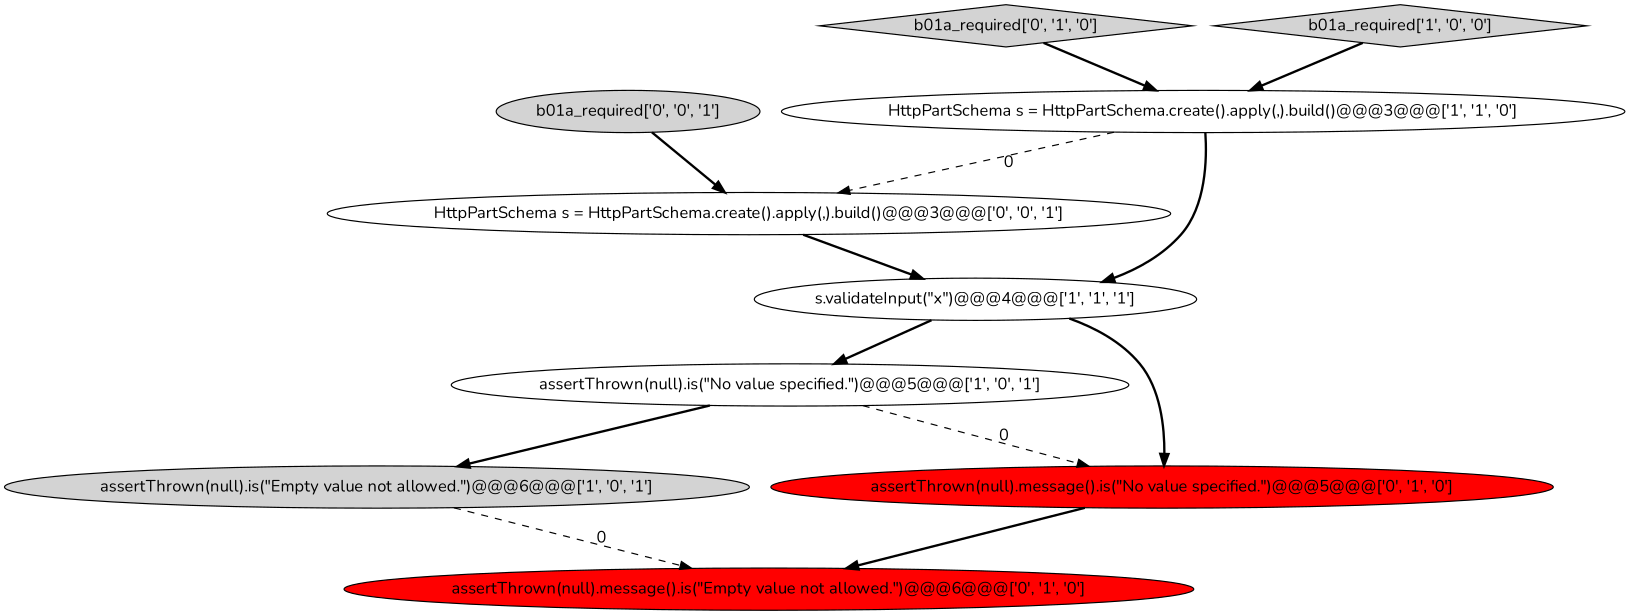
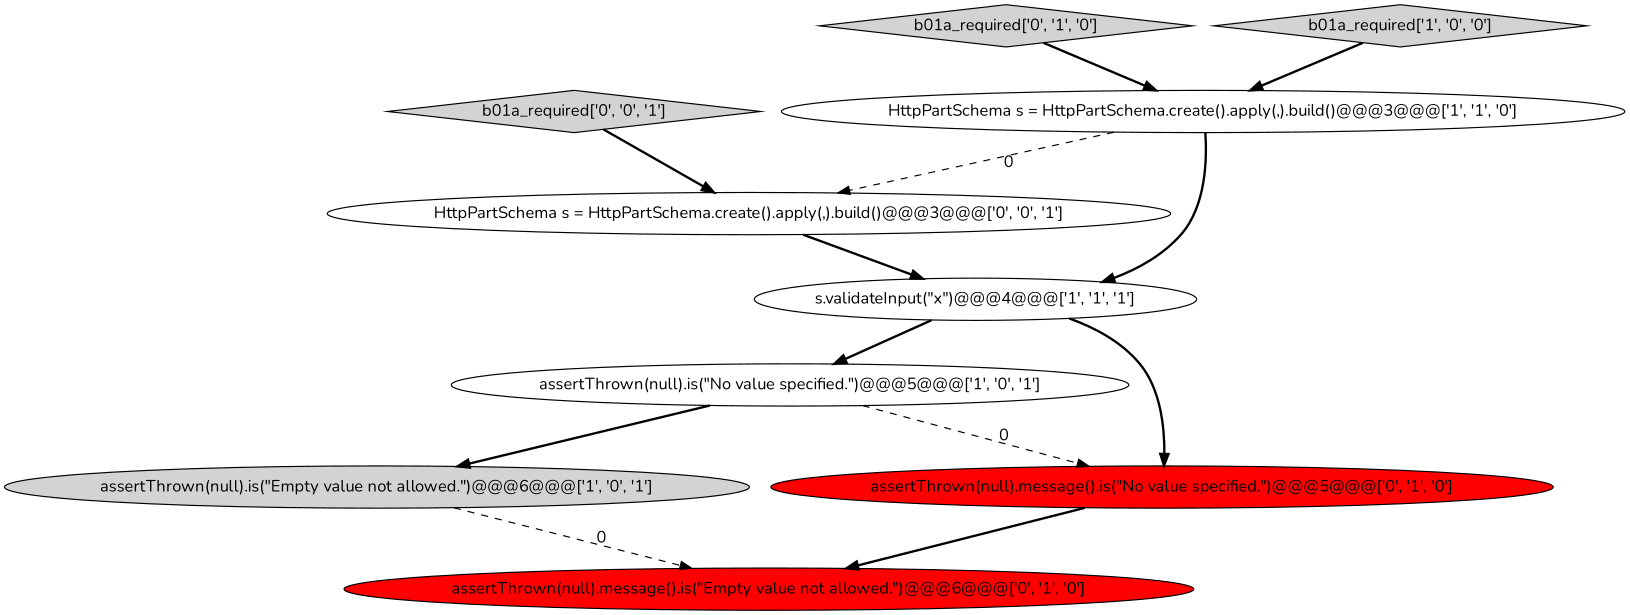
node "b01a_required['0', '0', '1']": shape ellipse -> diamond
